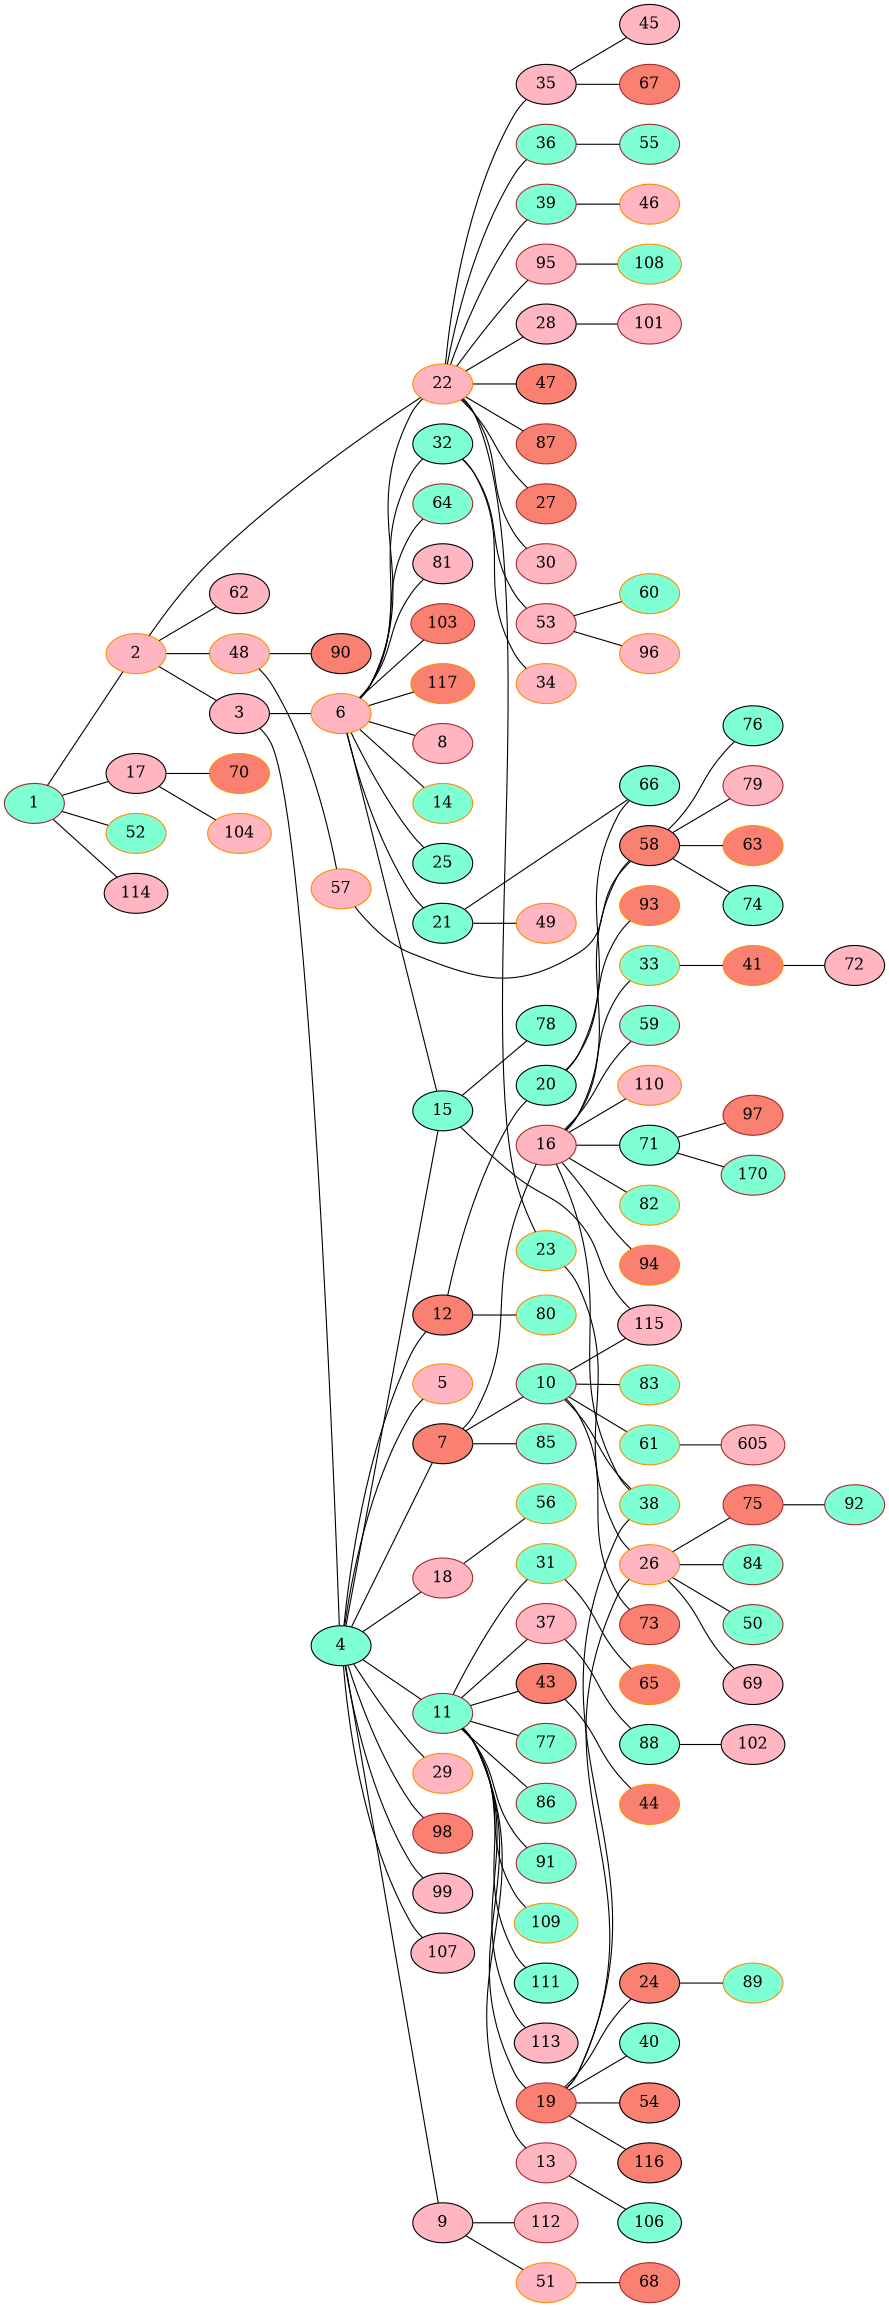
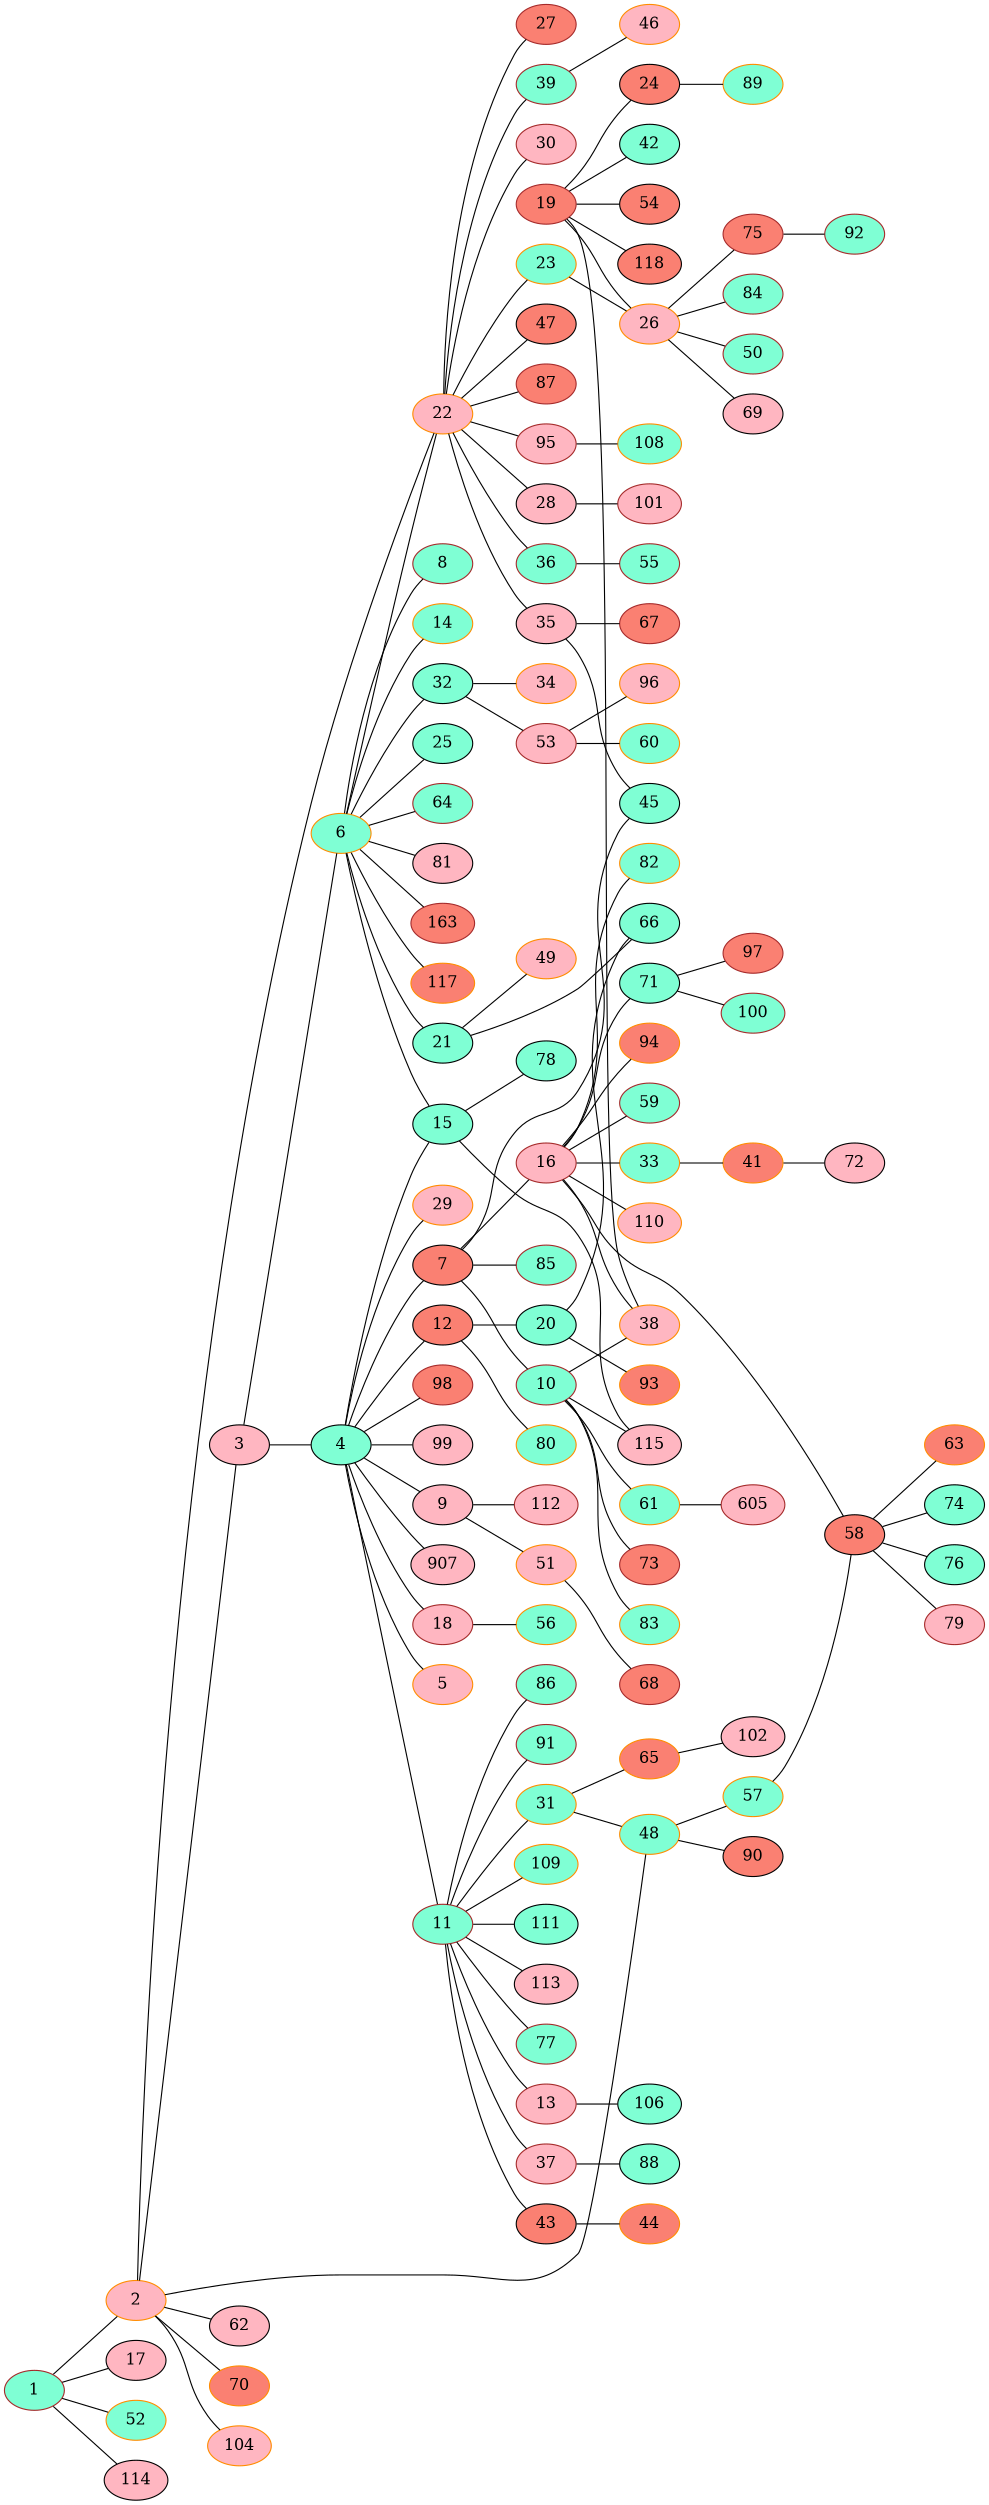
node "45": fillcolor lightpink -> aquamarine
node "103": label "103" -> "163"
node "48": fillcolor lightpink -> aquamarine
node "6": fillcolor lightpink -> aquamarine
node "8": fillcolor lightpink -> aquamarine
edge "17" -- "70": now "2" -- "70"
edge "17" -- "104": now "2" -- "104"
node "57": fillcolor lightpink -> aquamarine
edge "45" -- "7": added
node "170": label "170" -> "100"
node "38": fillcolor aquamarine -> lightpink
edge "88" -- "102": now "65" -- "102"
edge "31" -- "48": added
edge "11" -- "19": removed
node "107": label "107" -> "907"
node "40": label "40" -> "42"
node "116": label "116" -> "118"
